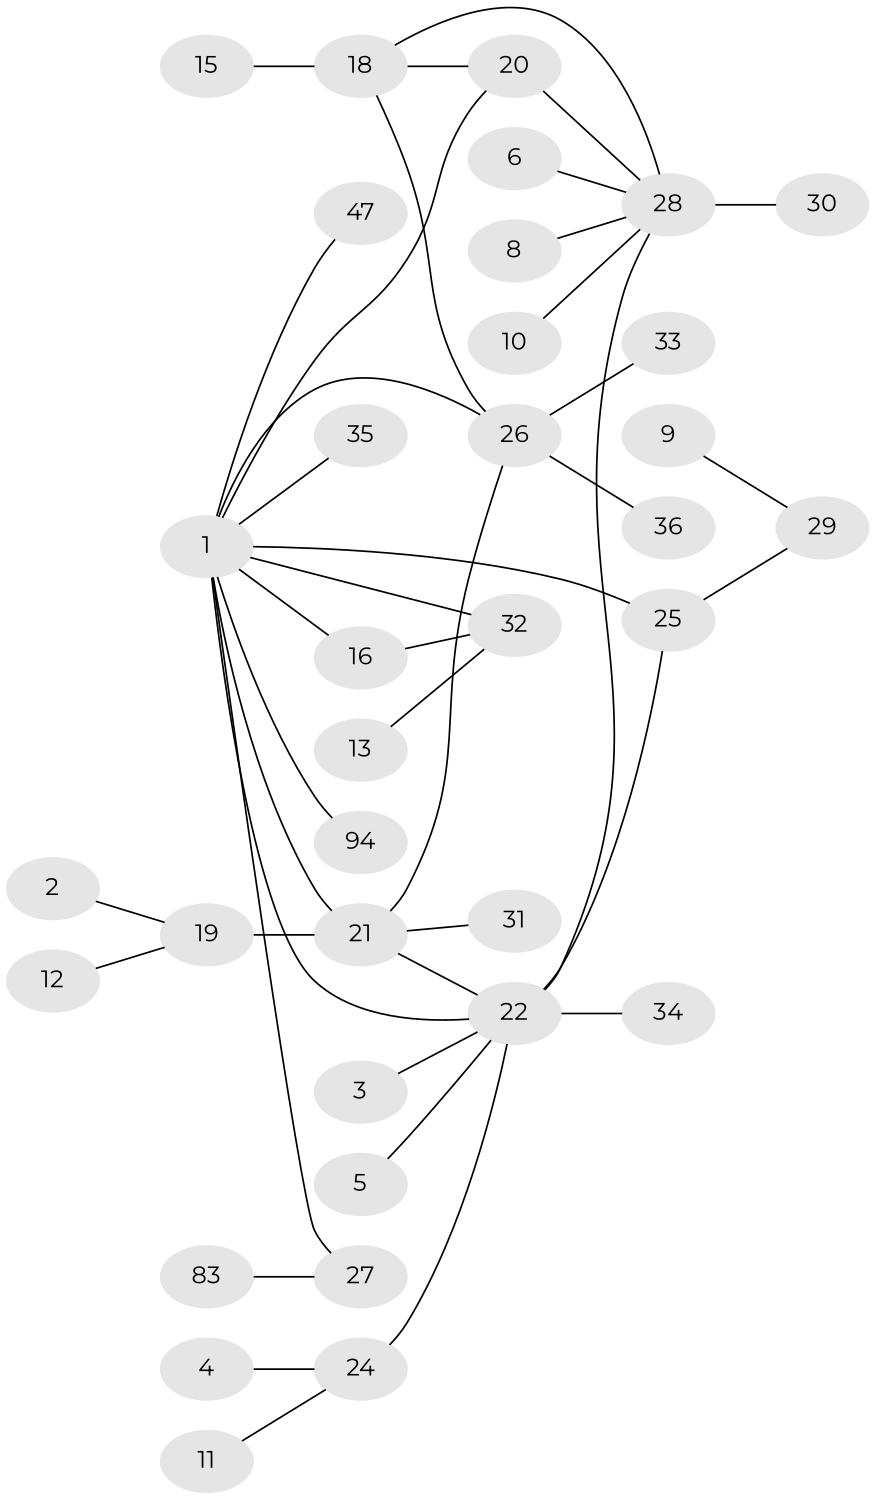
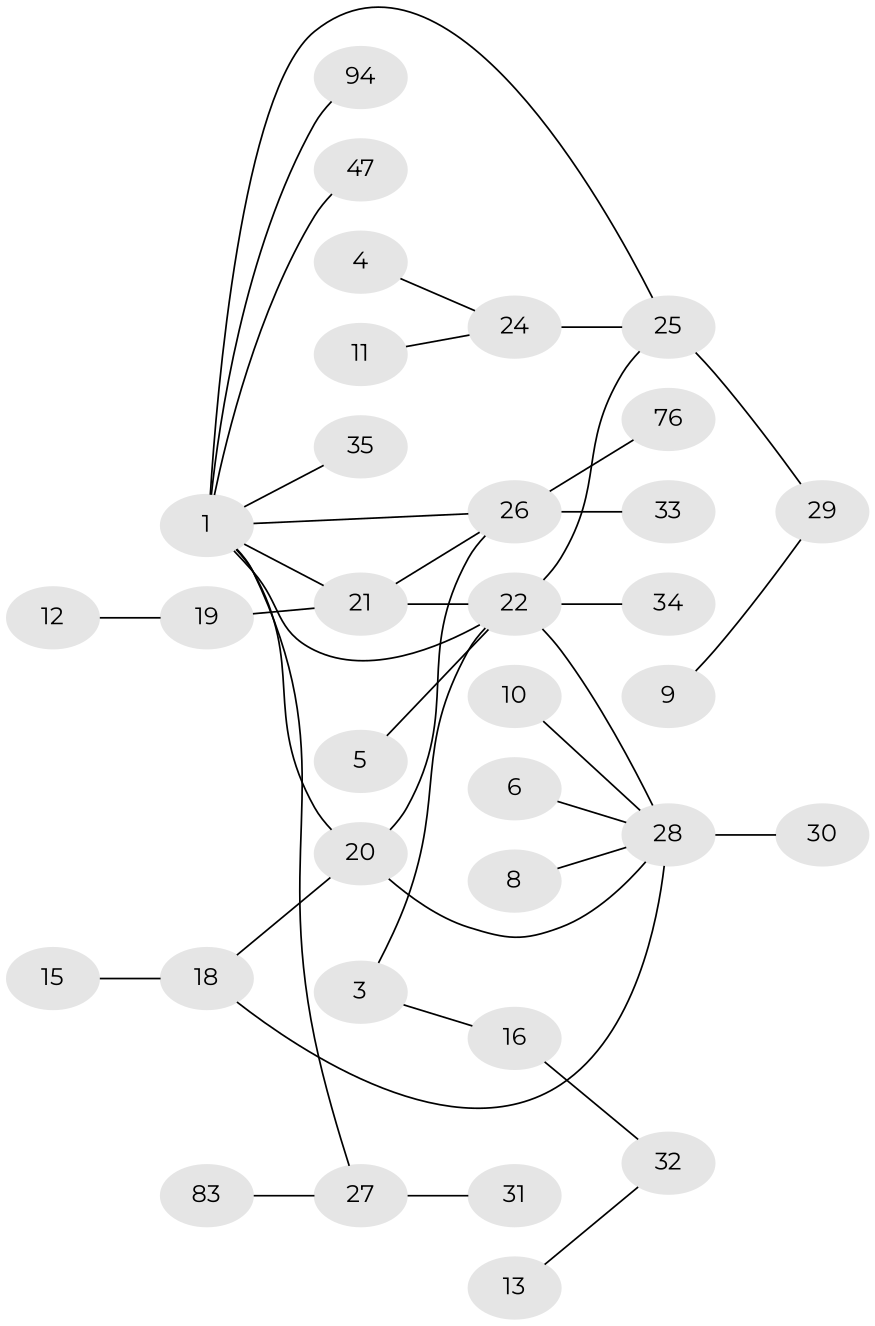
edge "18" -- "26": now "20" -- "26"
node "36": label "36" -> "76"
edge "1" -- "32": removed
edge "1" -- "16": now "3" -- "16"
node "2": removed
edge "31" -- "21": now "31" -- "27"
edge "22" -- "24": now "25" -- "24"
